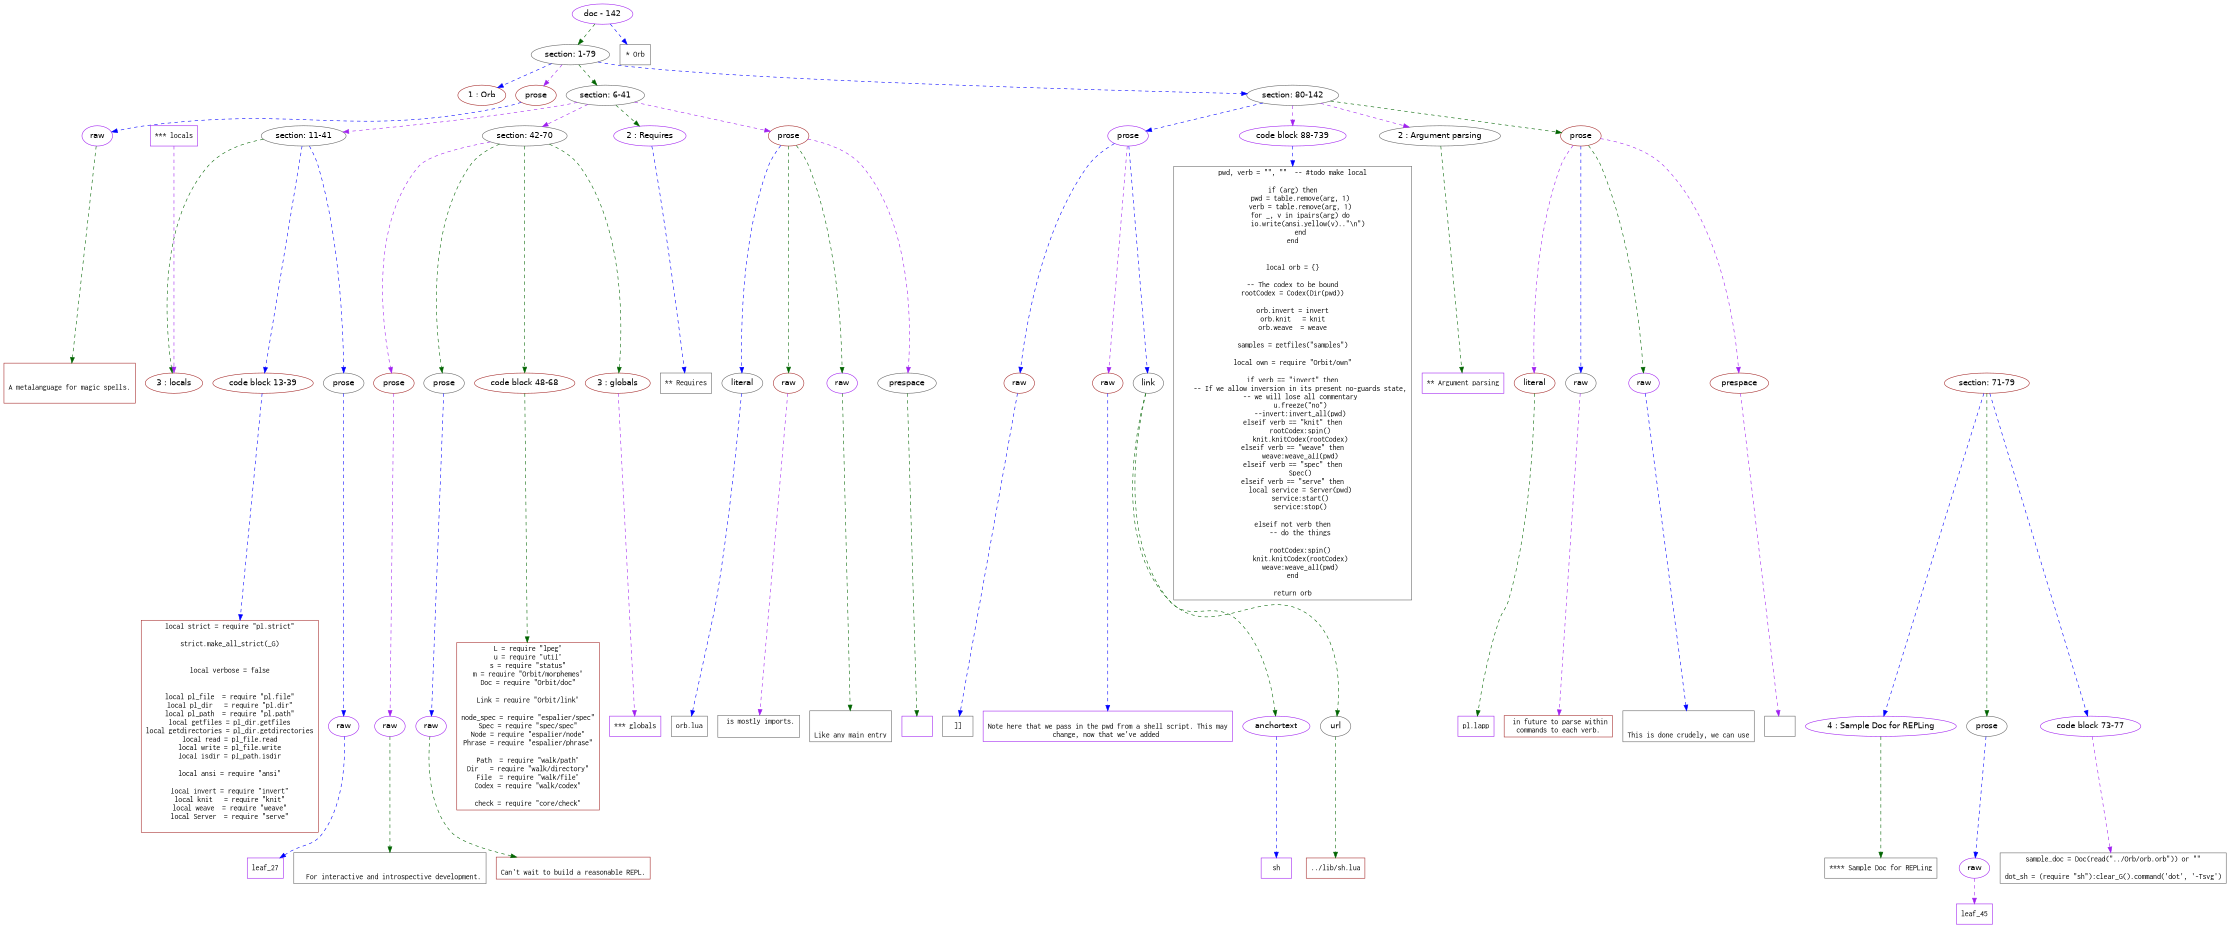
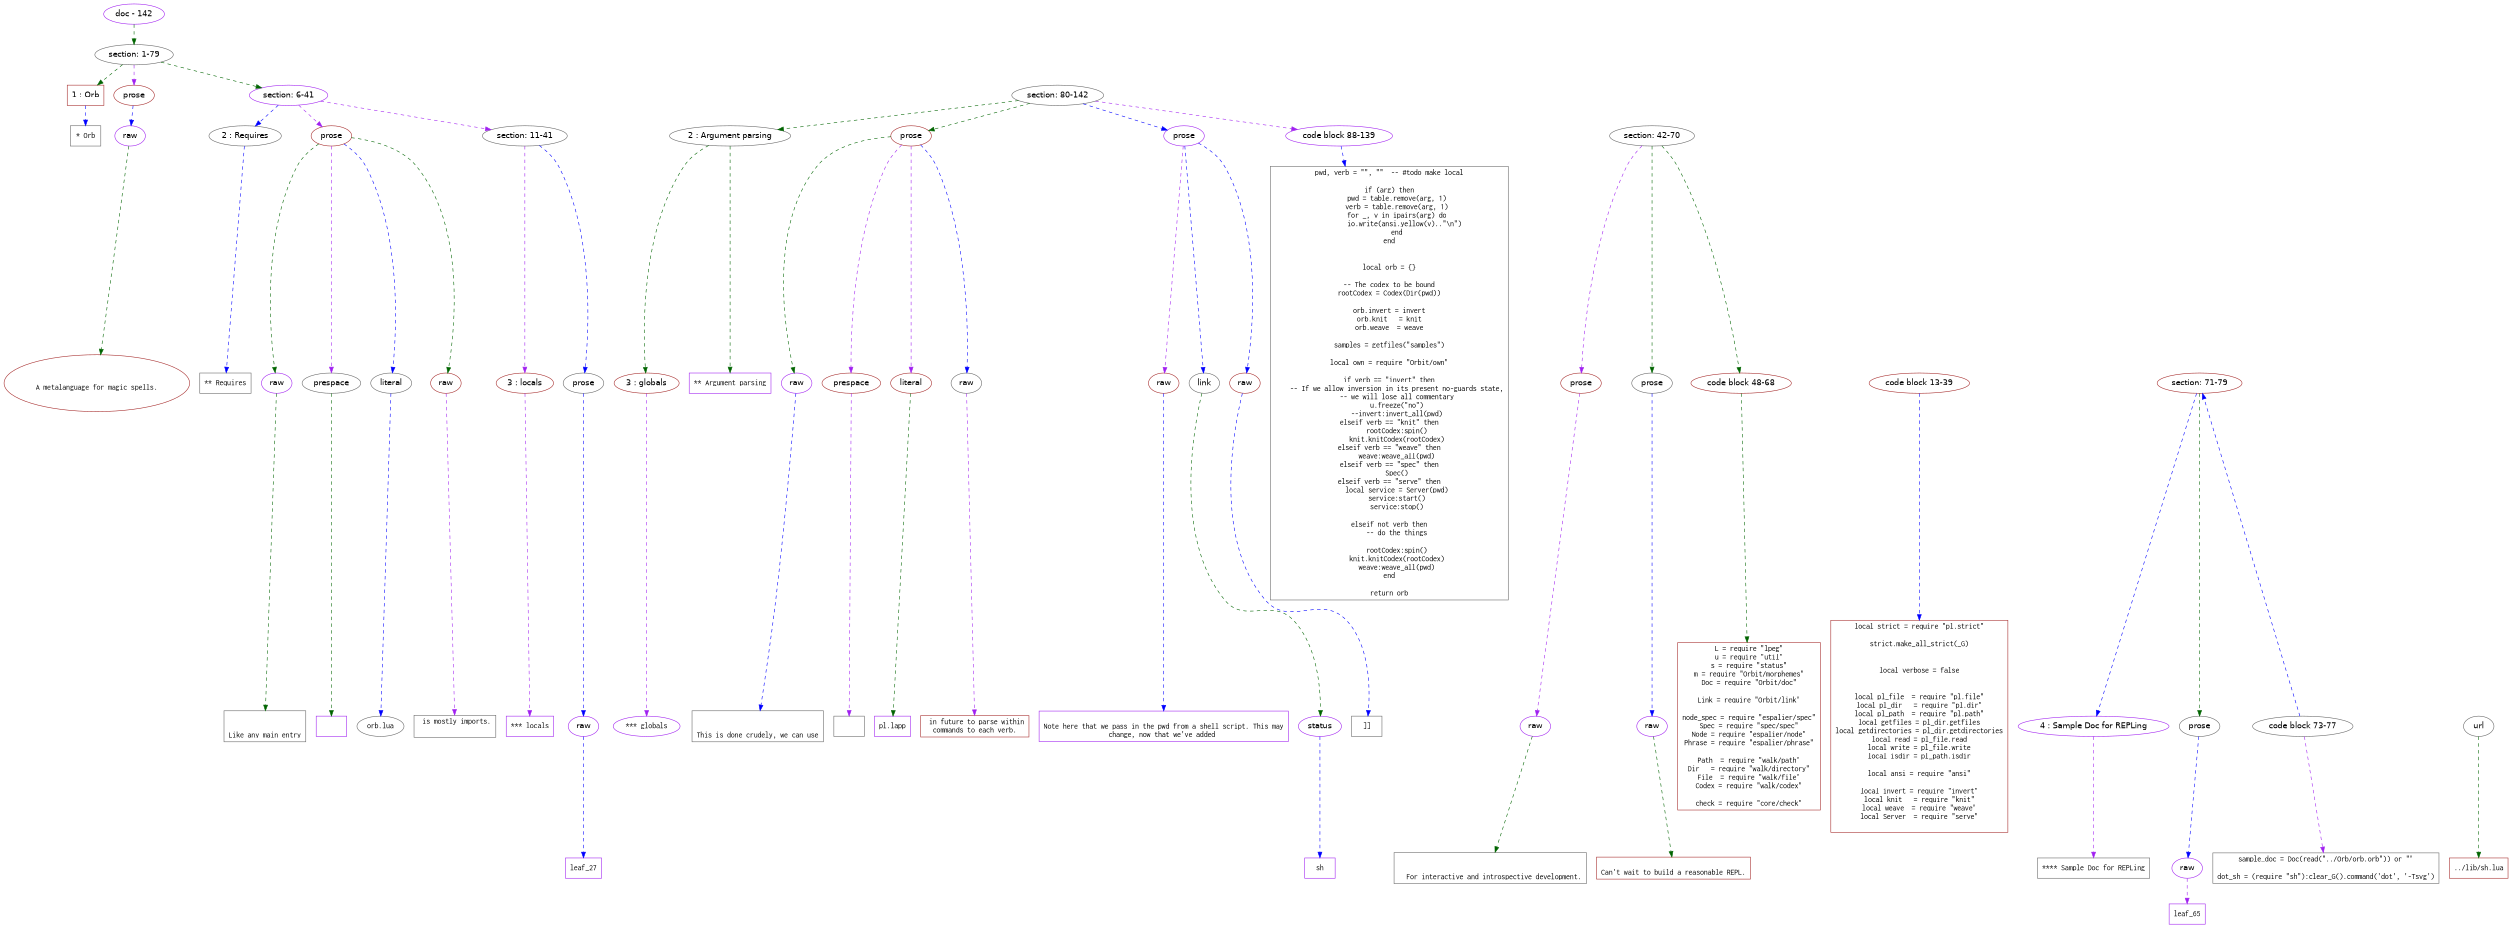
edge "doc - 142" -> "* Orb": now "1 : Orb" -> "* Orb"
edge "section: 1-79" -> "1 : Orb": color blue -> darkgreen
edge "section: 1-79" -> "section: 80-142": removed
node "1 : Orb": shape ellipse -> box
node "section: 6-41": color gray40 -> purple
edge "section: 6-41" -> "section: 42-70": removed
edge "section: 6-41" -> "2 : Requires": color darkgreen -> blue
edge "section: 80-142" -> "2 : Argument parsing": color purple -> darkgreen
node "2 : Requires": color purple -> gray40
node "code block 88-739": label "code block 88-739" -> "code block 88-139"
edge "section: 11-41" -> "3 : locals": color darkgreen -> purple
edge "section: 42-70" -> "3 : globals": now "2 : Argument parsing" -> "3 : globals"
edge "section: 11-41" -> "code block 13-39": removed
edge "*** locals" -> "3 : locals": reversed
node "A metalanguage for magic spells.": shape box -> ellipse
edge "section: 71-79" -> "code block 73-77": reversed
edge "link" -> "url": removed
node "*** globals": shape box -> ellipse
node "orb.lua": shape box -> ellipse
node "anchortext": label "anchortext" -> "status"
node "code block 73-77": color purple -> gray40
edge "4 : Sample Doc for REPLing" -> "**** Sample Doc for REPLing": color darkgreen -> purple
node "leaf_45": label "leaf_45" -> "leaf_65"
